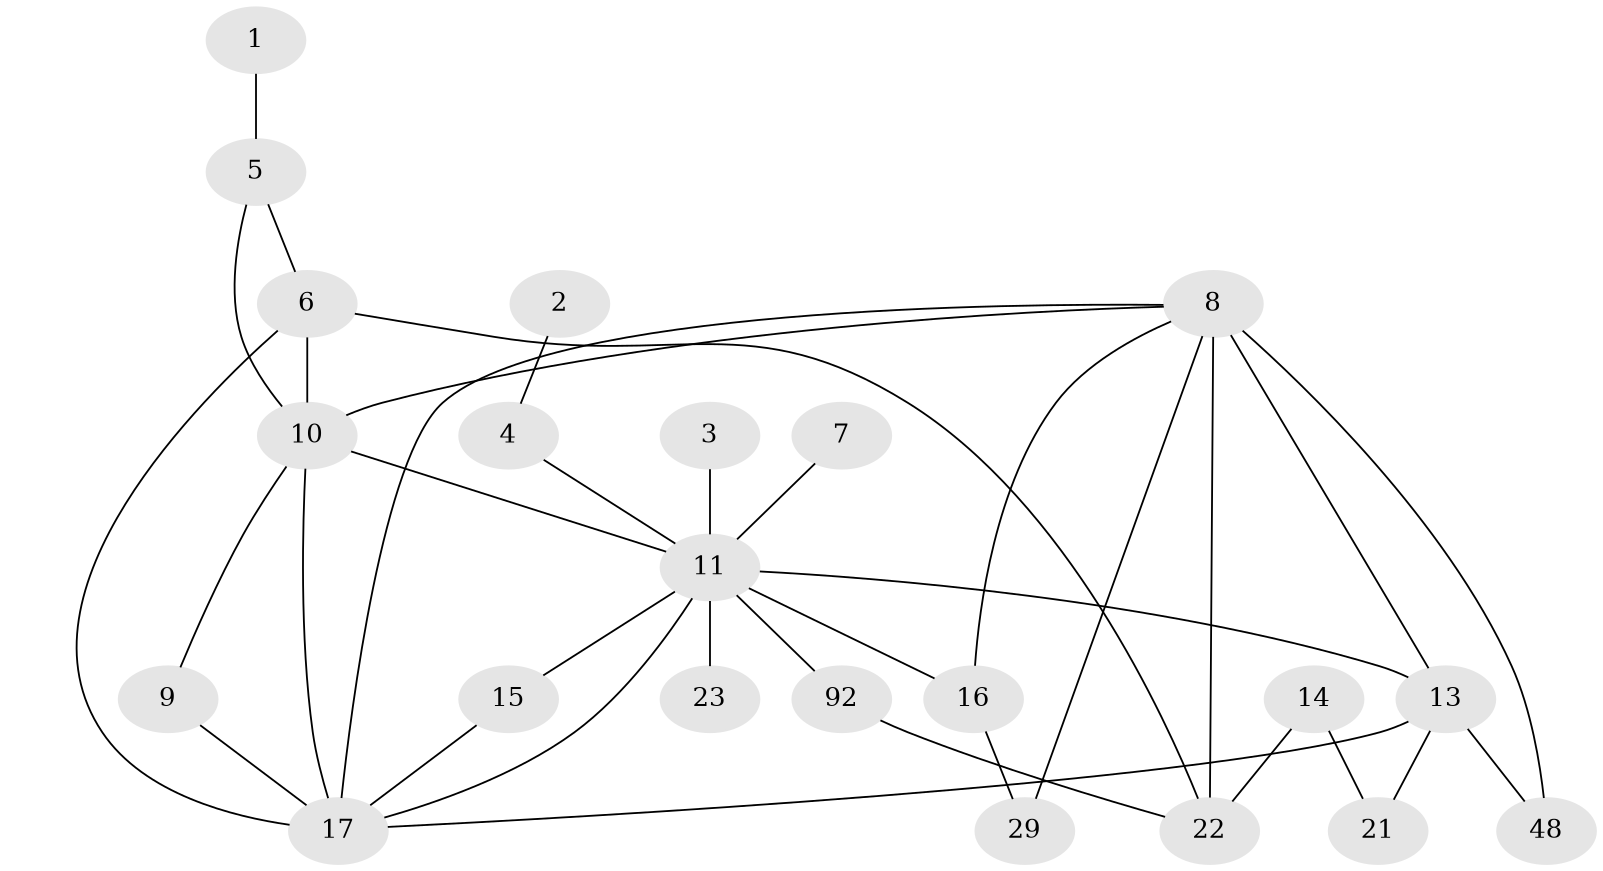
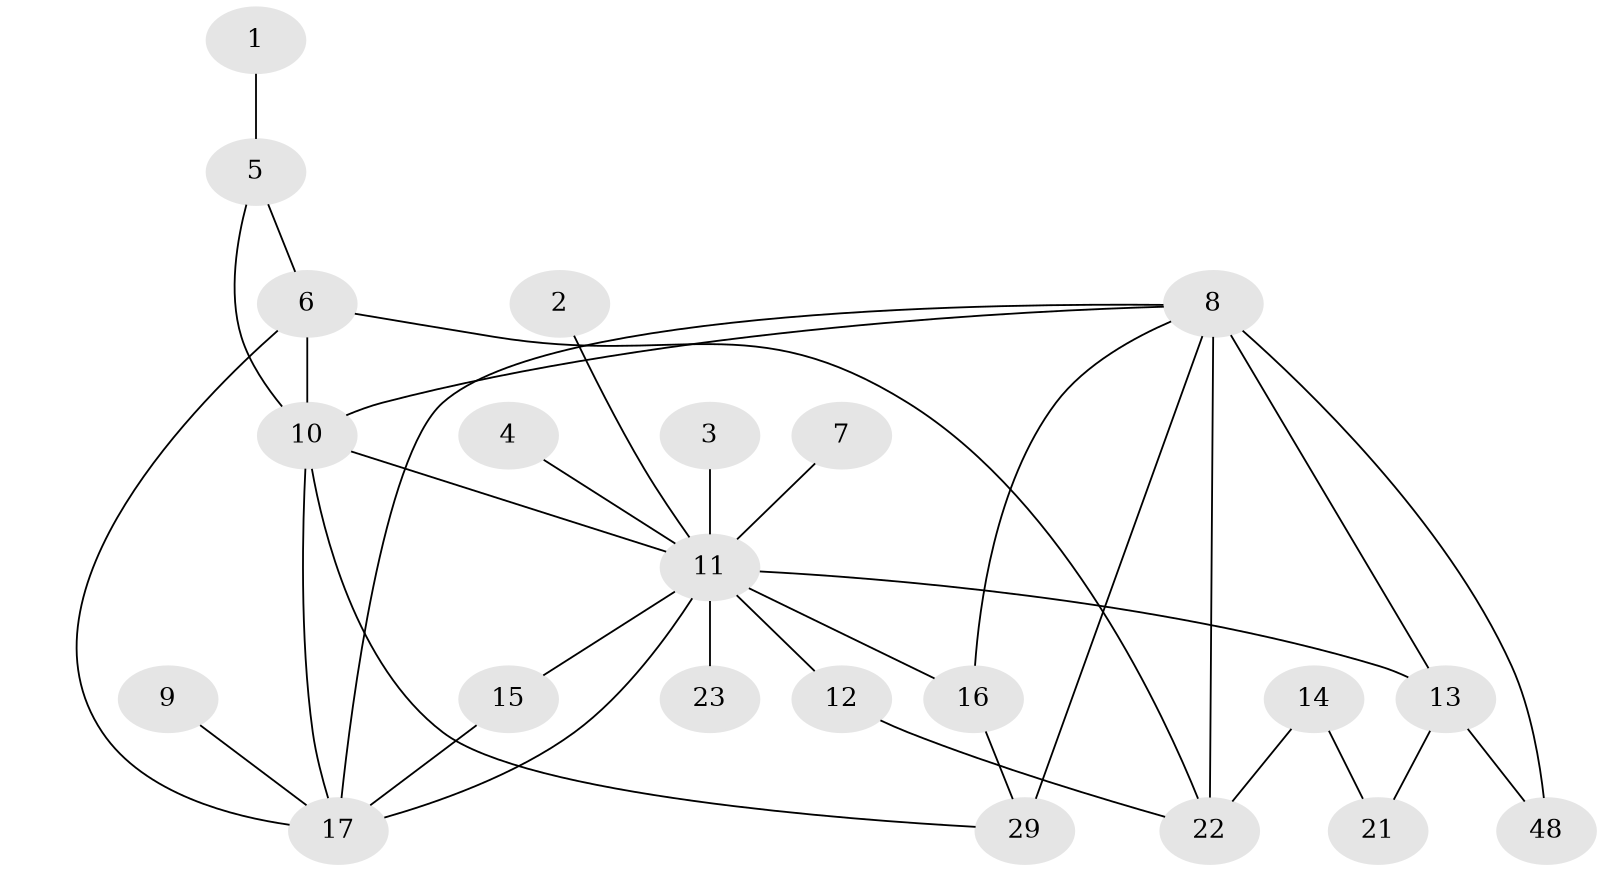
edge "2" -- "4": now "2" -- "11"
edge "10" -- "9": now "10" -- "29"
node "92": label "92" -> "12"
edge "13" -- "17": removed
